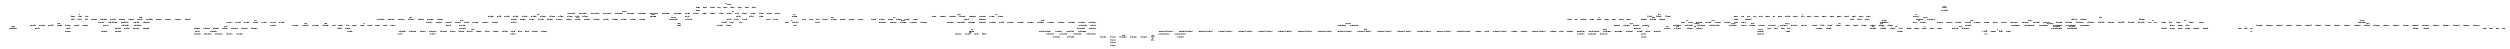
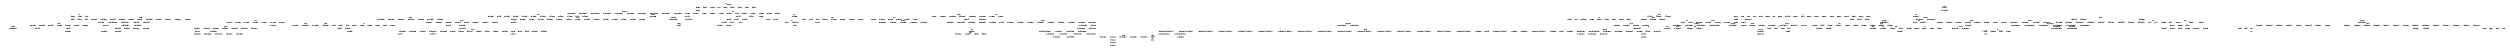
node "B::Deparse::BEGIN@473": removed
